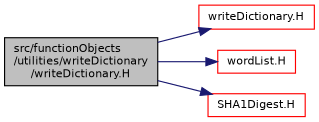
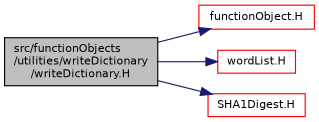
node "writeDictionary.H": label "writeDictionary.H" -> "functionObject.H"
